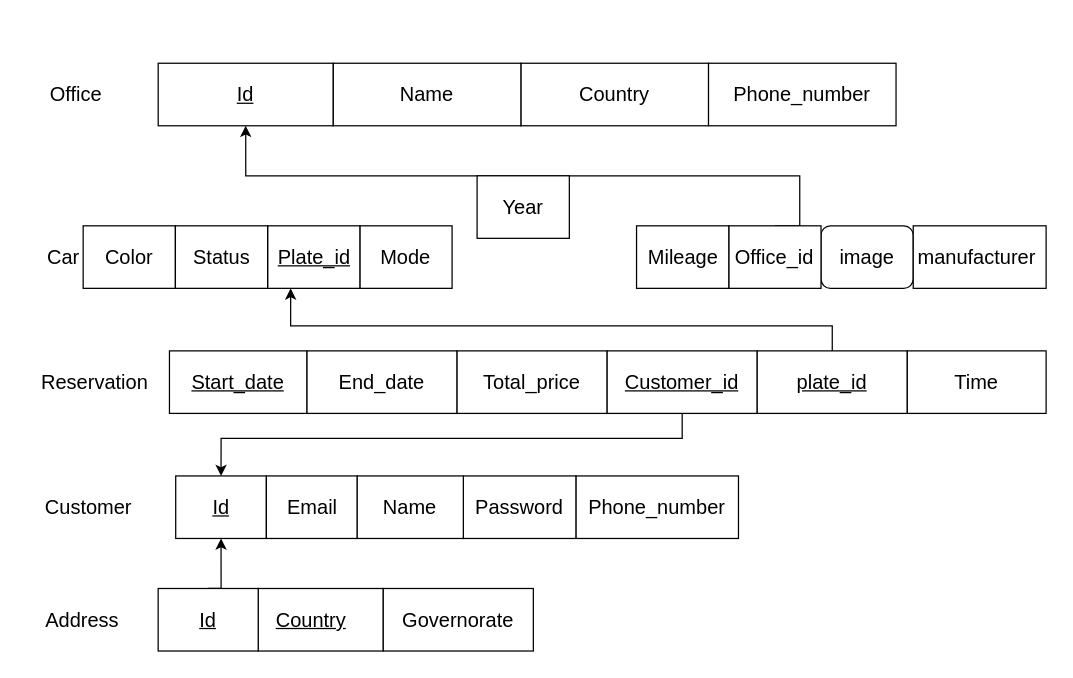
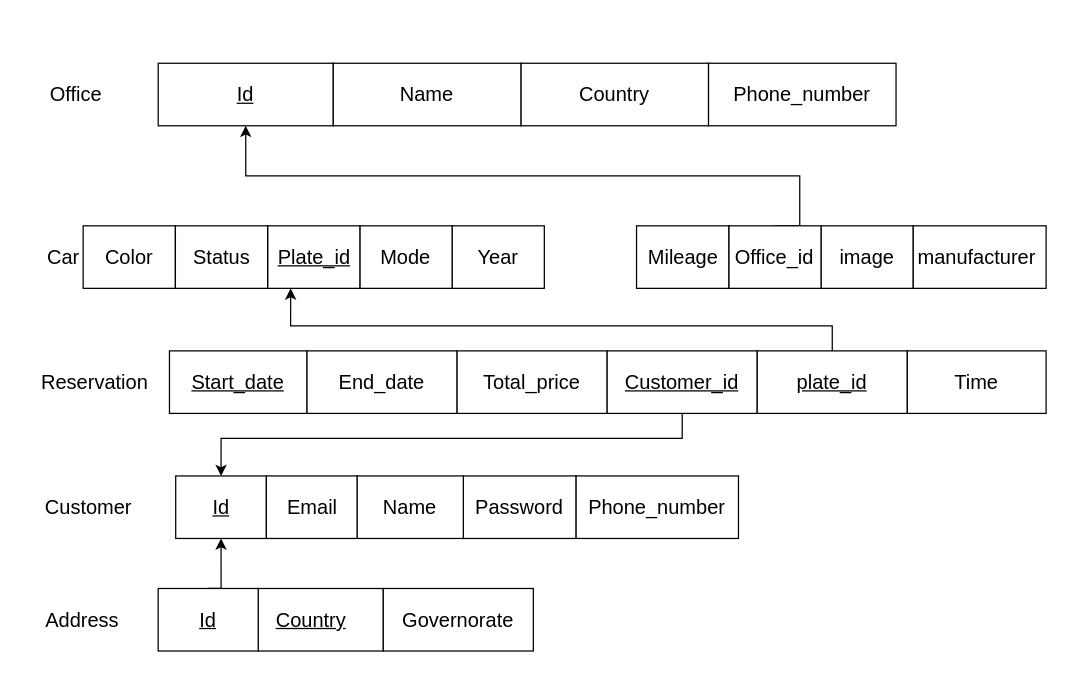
node "Year": moved (523, 207) -> (498, 257)
node "image": shape rounded rectangle -> rectangle
